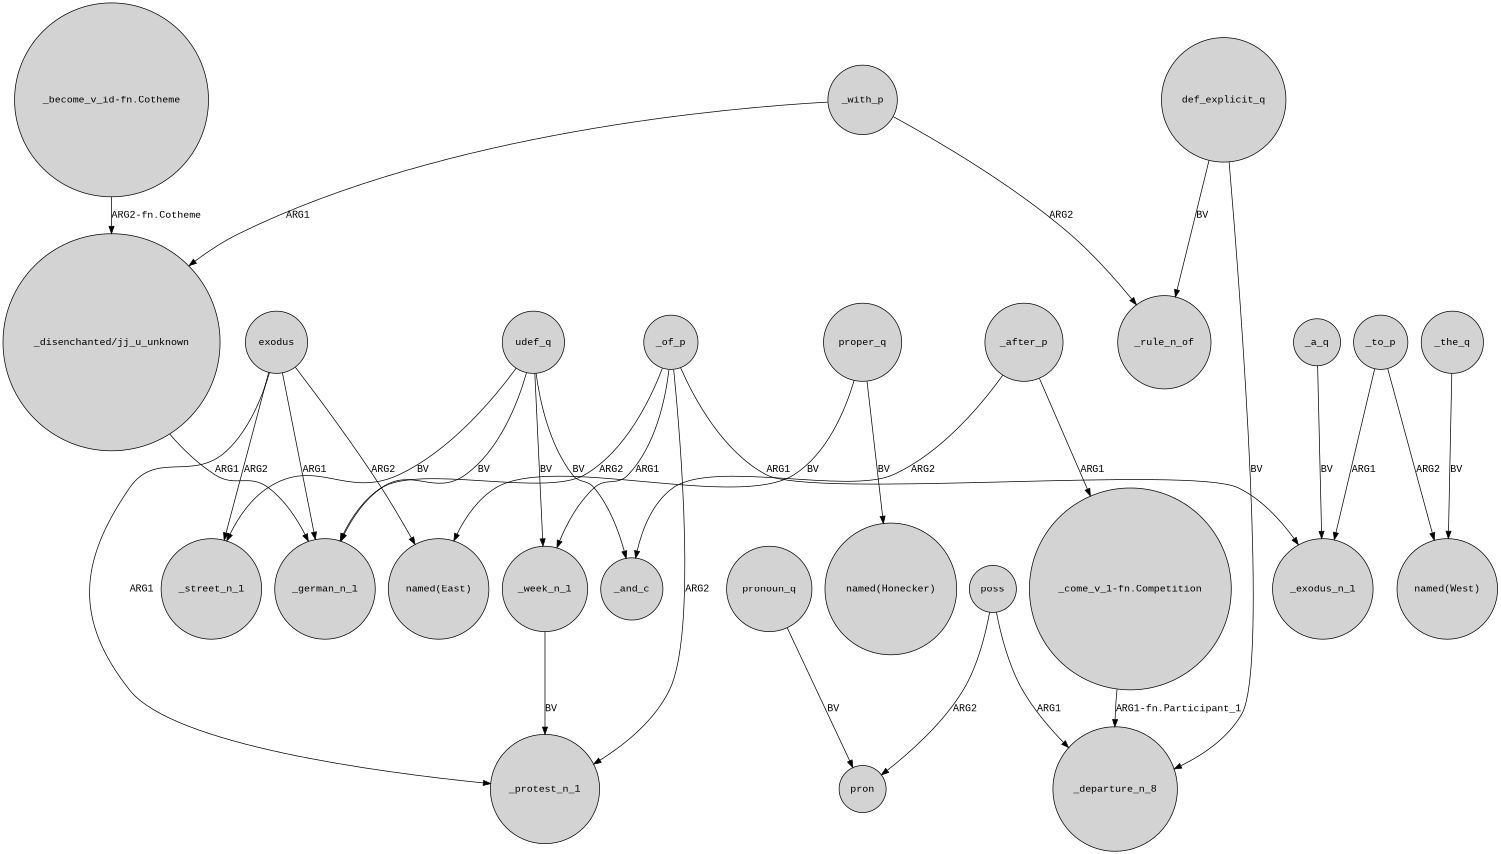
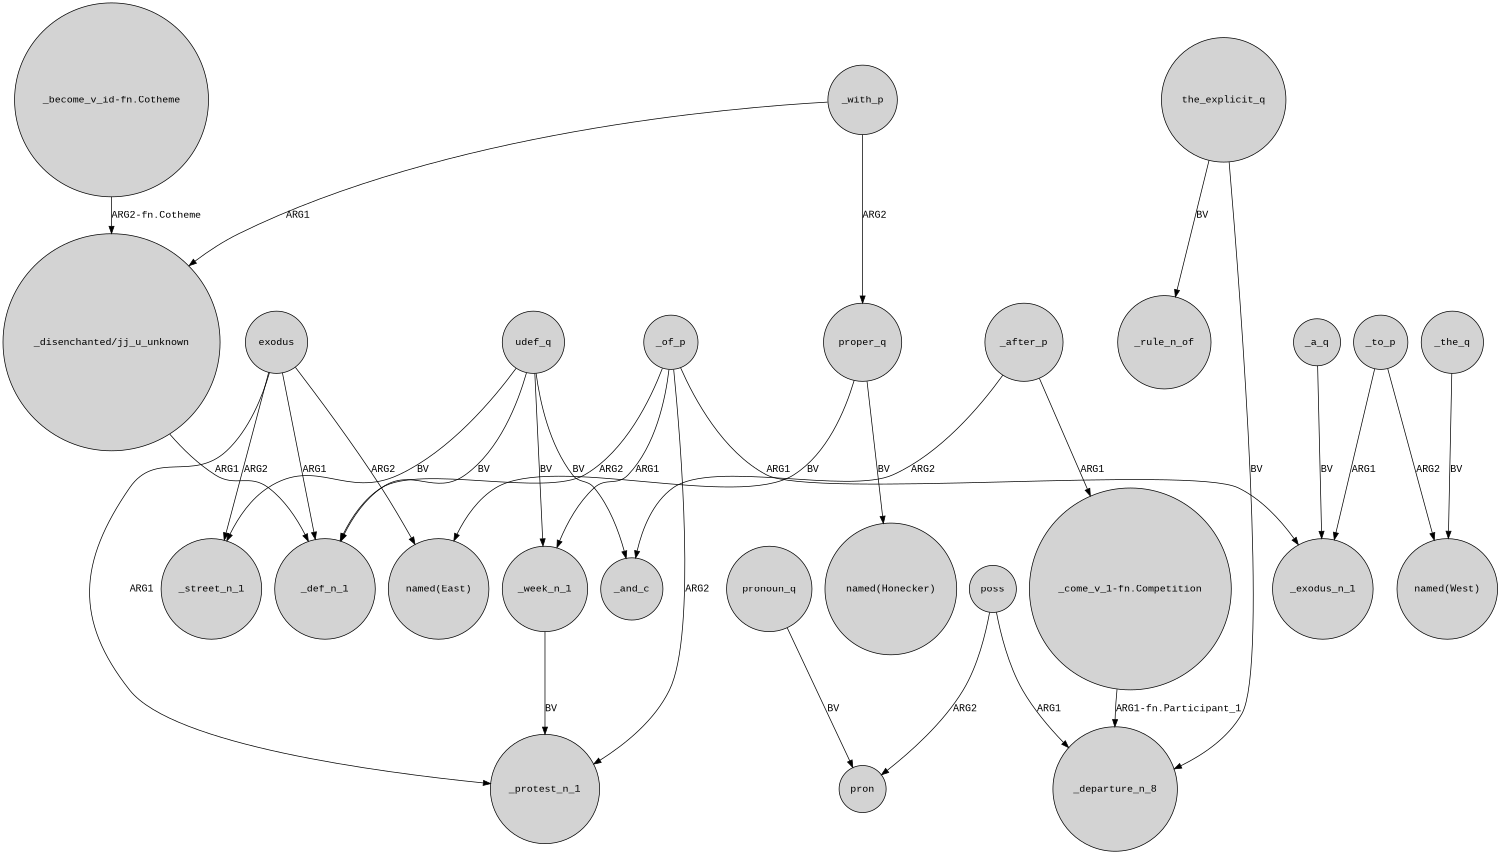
node "def_explicit_q": label "def_explicit_q" -> "the_explicit_q"
edge "_with_p" -> "_rule_n_of": now "_with_p" -> "proper_q"
node "_german_n_1": label "_german_n_1" -> "_def_n_1"
